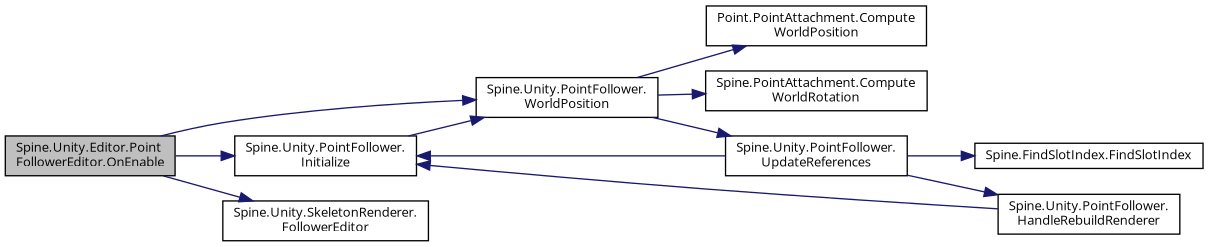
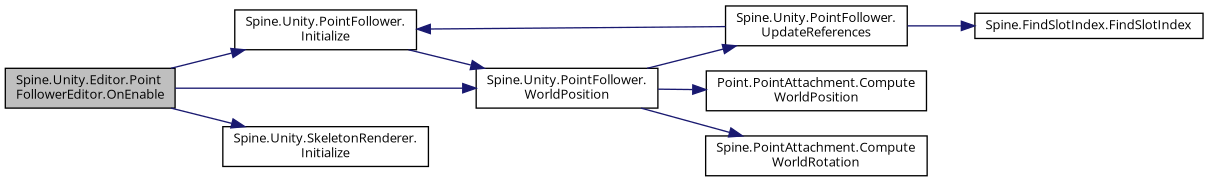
node "Spine.Unity.PointFollower. HandleRebuildRenderer": removed
node "Spine.Unity.SkeletonRenderer. FollowerEditor": label "Spine.Unity.SkeletonRenderer. FollowerEditor" -> "Spine.Unity.SkeletonRenderer. Initialize"
